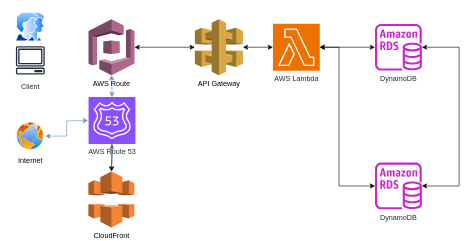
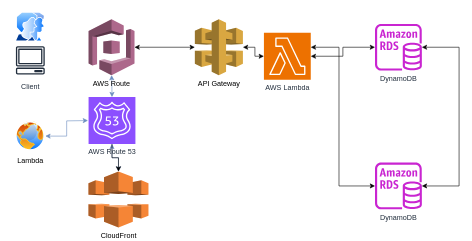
node "AWS Lambda": moved (296, 47) -> (287, 56)
node "Internet": label "Internet" -> "Lambda"
node "CloudFront": size 46x56 -> 60x56
